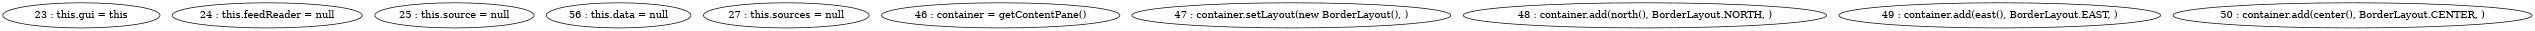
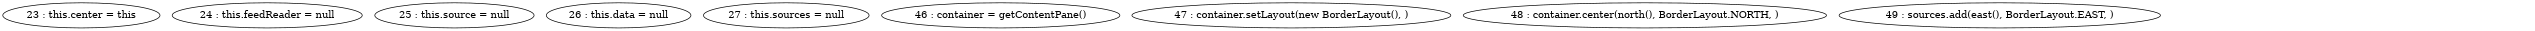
node "23 : this.gui = this": label "23 : this.gui = this" -> "23 : this.center = this"
node "56 : this.data = null": label "56 : this.data = null" -> "26 : this.data = null"
node "48 : container.add(north(), BorderLayout.NORTH, )": label "48 : container.add(north(), BorderLayout.NORTH, )" -> "48 : container.center(north(), BorderLayout.NORTH, )"
node "49 : container.add(east(), BorderLayout.EAST, )": label "49 : container.add(east(), BorderLayout.EAST, )" -> "49 : sources.add(east(), BorderLayout.EAST, )"
node "50 : container.add(center(), BorderLayout.CENTER, )": removed
